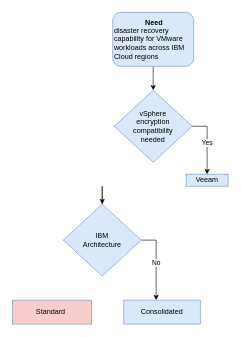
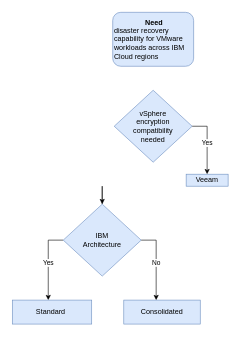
edge "Need disaster recovery capability for VMware workloads across IBM Cloud regions" -> "vSphere encryption compatibility needed": removed
edge "IBM Architecture" -> "Standard": added, label "Yes"
node "Standard": fillcolor #f8cecc -> #dae8fc
